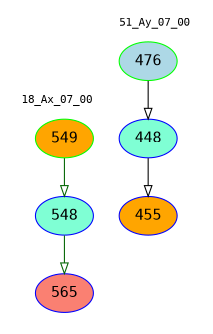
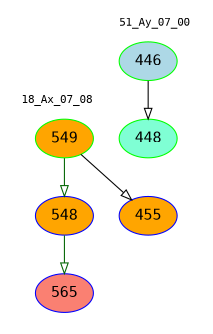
node "476": label "476" -> "446"
cluster "18_Ax_07_00": label "18_Ax_07_00" -> "18_Ax_07_08"
node "448": color blue -> green
edge "448" -> "455": now "549" -> "455"
node "548": fillcolor aquamarine -> orange
